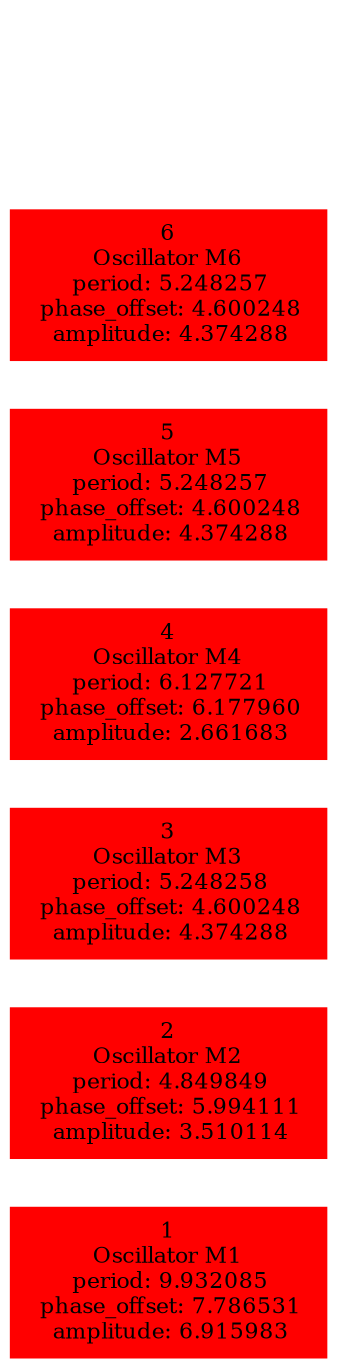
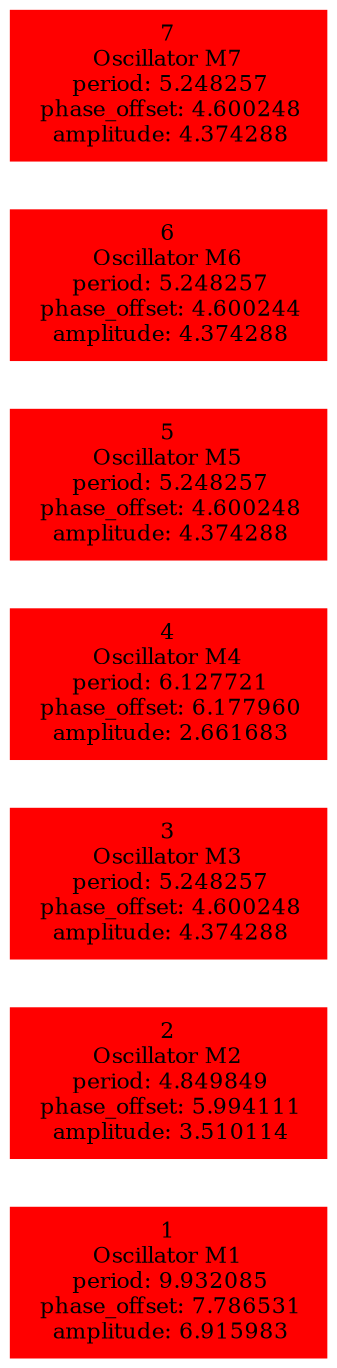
node "7": added
node "6": text "phase_offset: 4.600248" -> "phase_offset: 4.600244"
node "3": text "period: 5.248258" -> "period: 5.248257"
